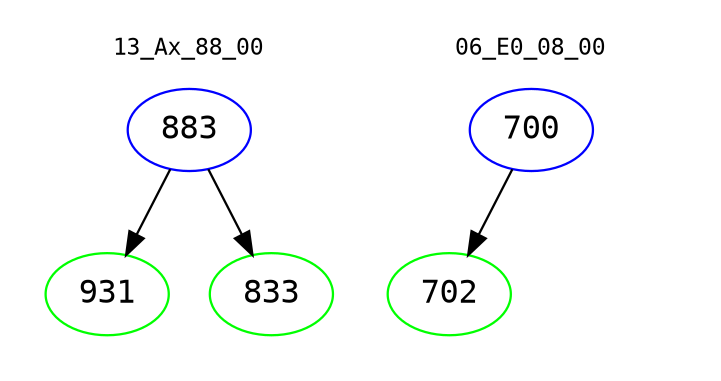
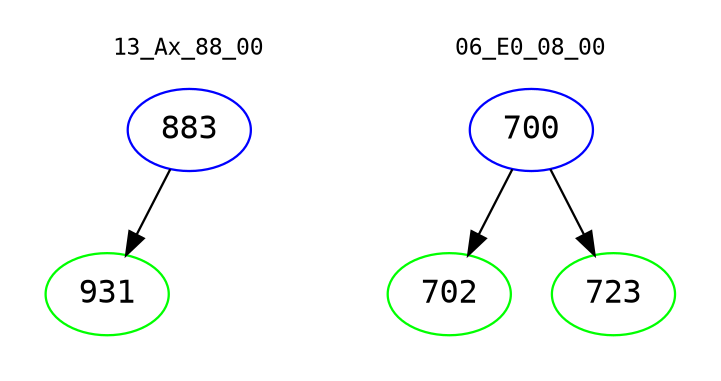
node "833": removed
node "723": added
